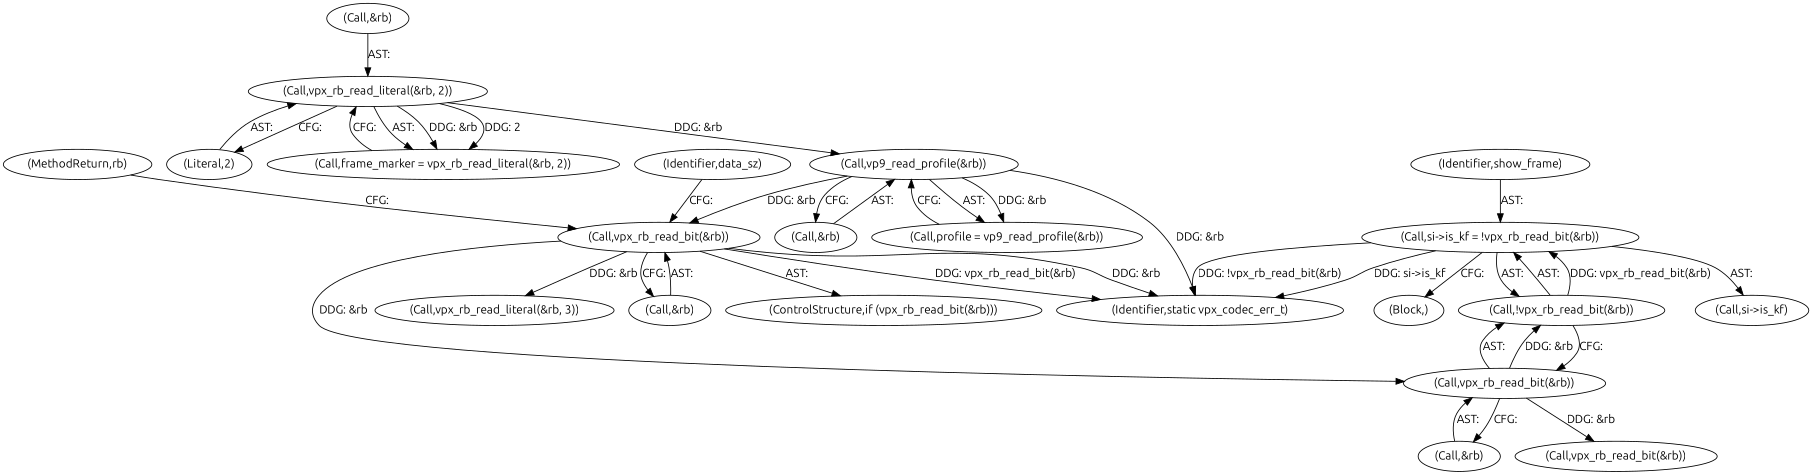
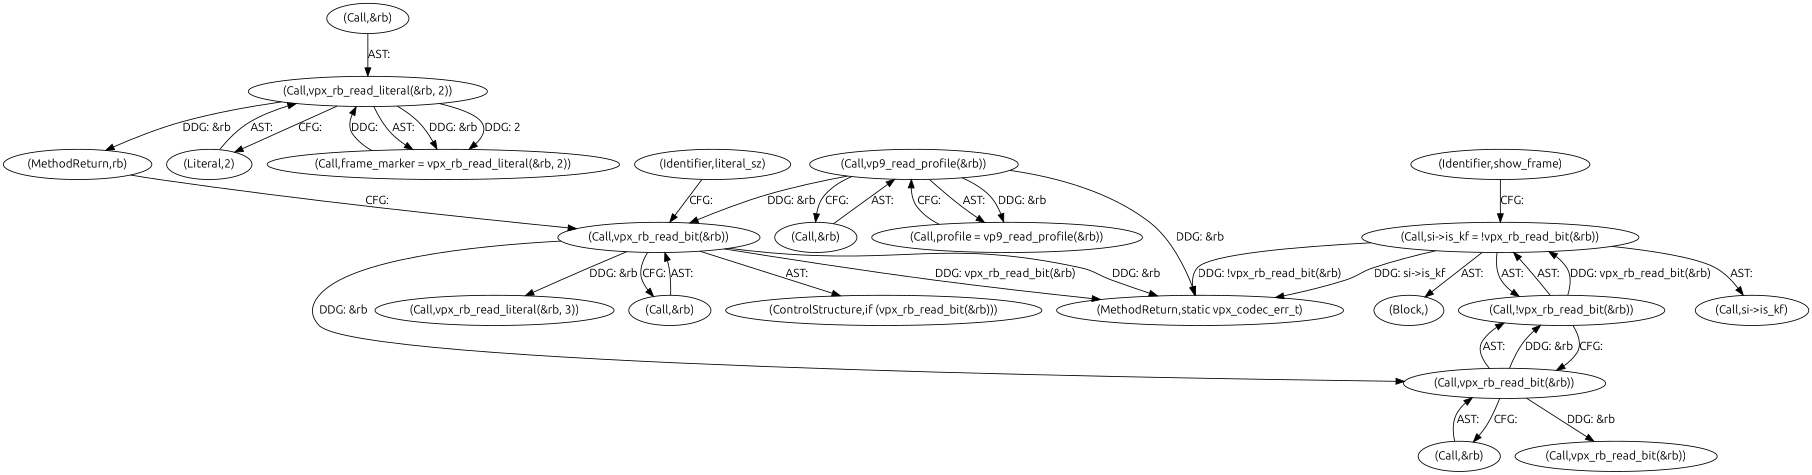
edge "(Call,frame_marker = vpx_rb_read_literal(&rb, 2))" -> "(Call,vpx_rb_read_literal(&rb, 2))": label "CFG: " -> "DDG: "
edge "(Call,vpx_rb_read_literal(&rb, 2))" -> "(Call,vp9_read_profile(&rb))": now "(Call,vpx_rb_read_literal(&rb, 2))" -> "(MethodReturn,rb)"
node "(Identifier,data_sz)": label "(Identifier,data_sz)" -> "(Identifier,literal_sz)"
edge "(Identifier,show_frame)" -> "(Call,si->is_kf = !vpx_rb_read_bit(&rb))": label "AST: " -> "CFG: "
edge "(Call,si->is_kf = !vpx_rb_read_bit(&rb))" -> "(Block,)": label "CFG: " -> "AST: "
node "(Identifier,static vpx_codec_err_t)": label "(Identifier,static vpx_codec_err_t)" -> "(MethodReturn,static vpx_codec_err_t)"
